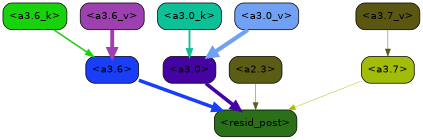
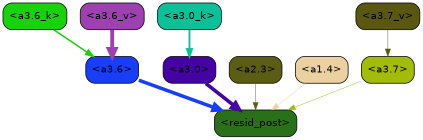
node "<a3.0_v>": removed
node "<a1.4>": added
